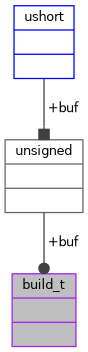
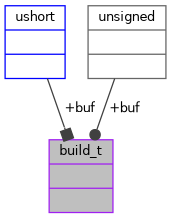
edge "ushort" -> "unsigned": now "ushort" -> "build_t"
